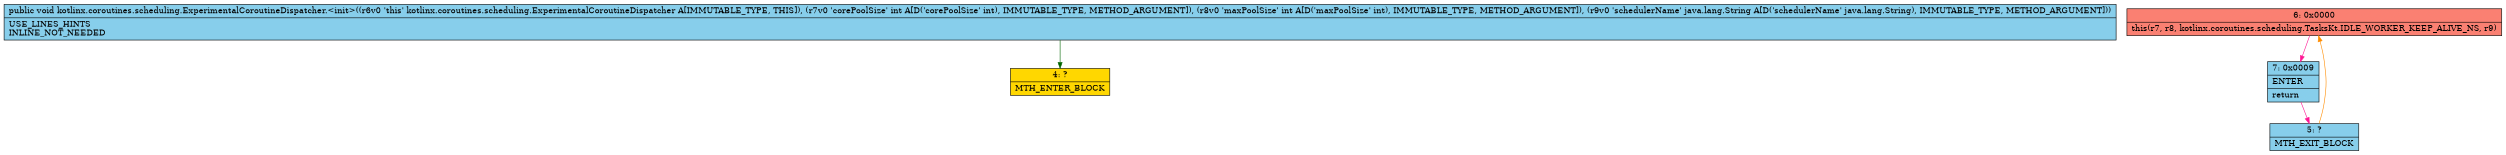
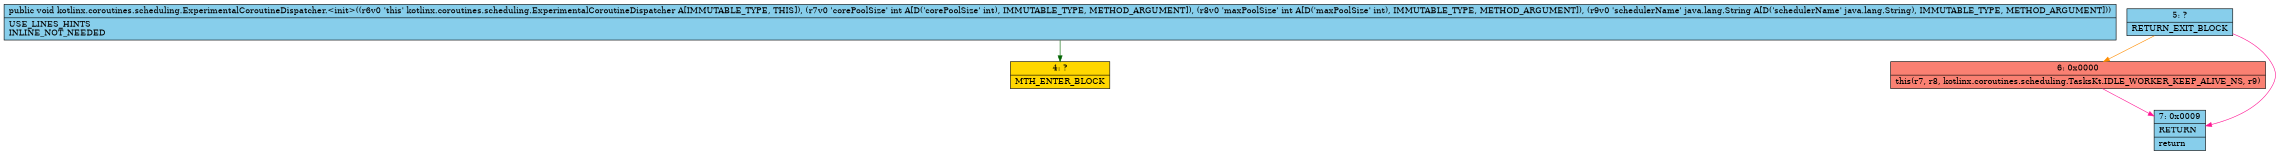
node "7: 0x0009": text "ENTER" -> "RETURN"
edge "7: 0x0009" -> "5: ?": reversed
node "5: ?": text "MTH_EXIT_BLOCK" -> "RETURN_EXIT_BLOCK"
